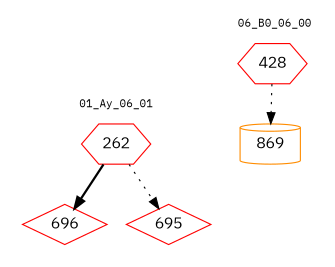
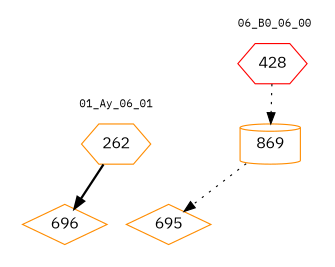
node "262": color red -> darkorange
edge "262" -> "695": now "869" -> "695"
node "696": color red -> darkorange
node "695": color red -> darkorange
